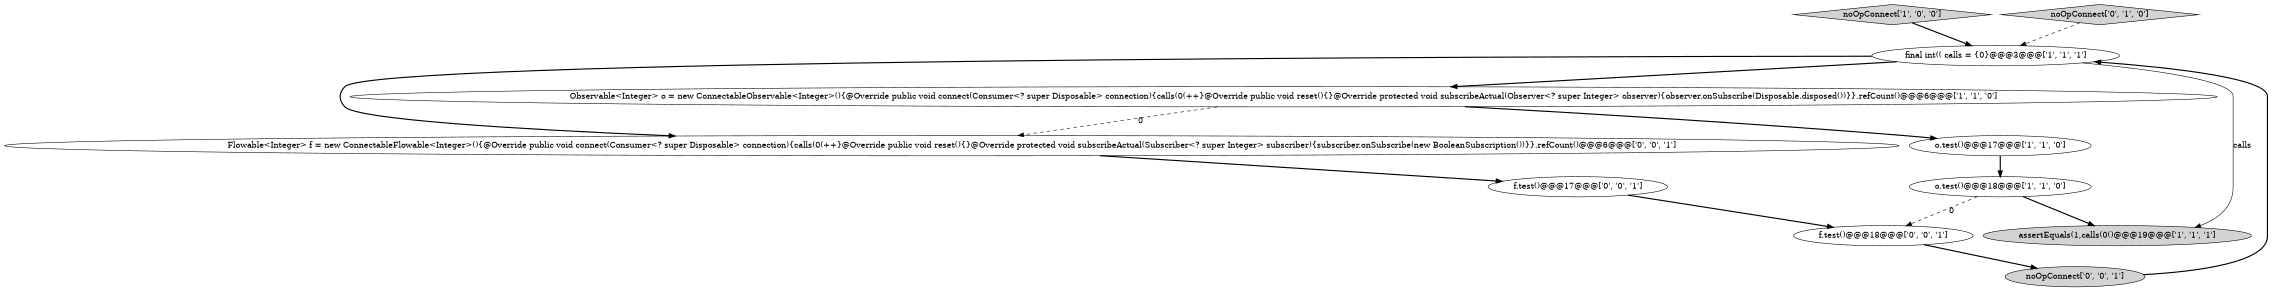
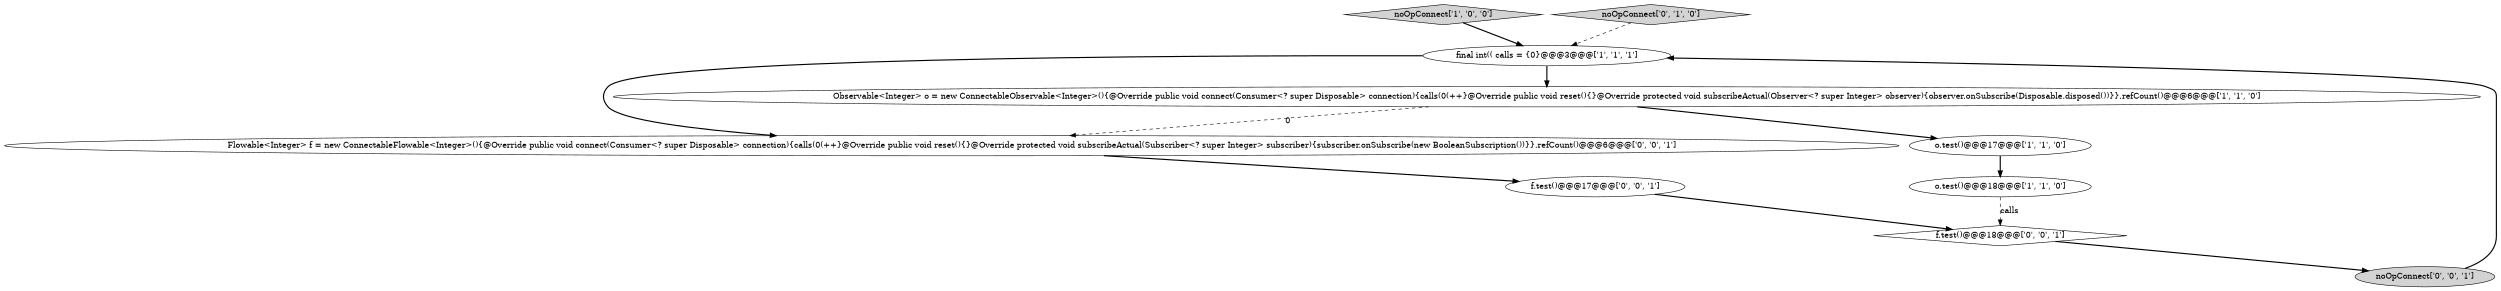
edge "o.test()@@@18@@@['1', '1', '0']" -> "f.test()@@@18@@@['0', '0', '1']": label "0" -> "calls"
node "f.test()@@@18@@@['0', '0', '1']": shape ellipse -> diamond
node "assertEquals(1,calls(0()@@@19@@@['1', '1', '1']": removed
